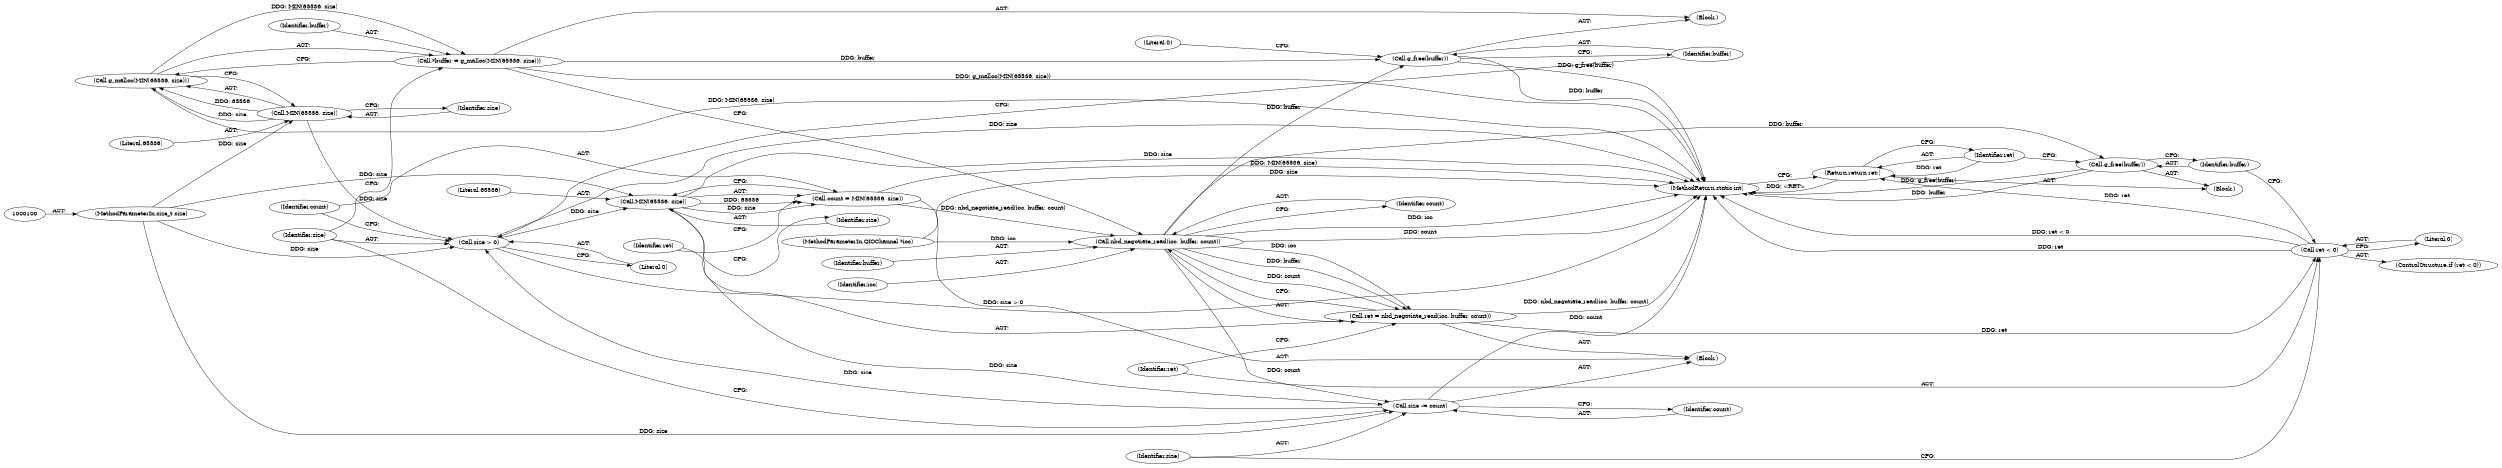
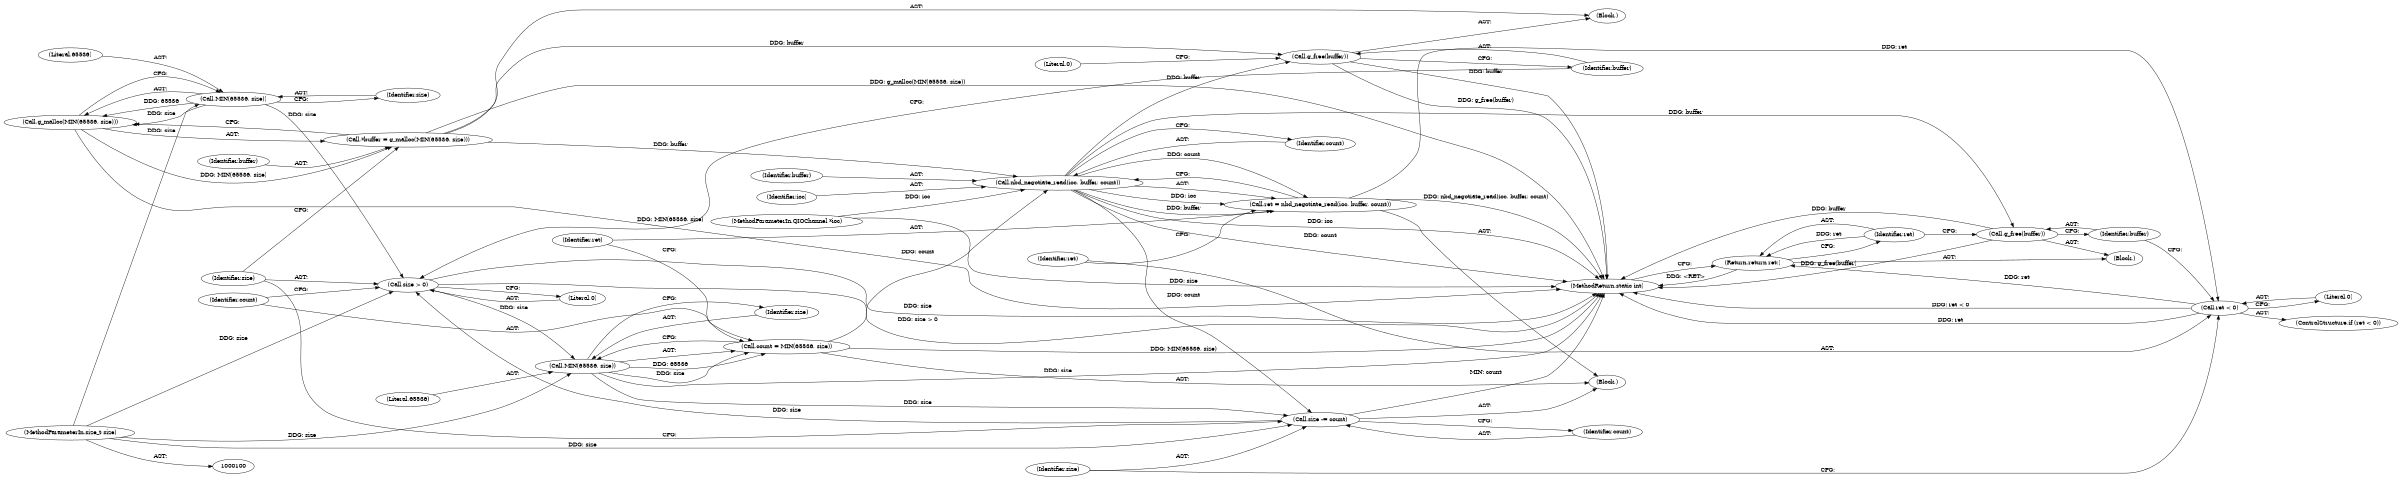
edge "(Call,*buffer = g_malloc(MIN(65536, size)))" -> "(Call,nbd_negotiate_read(ioc, buffer, count))": label "CFG: " -> "DDG: buffer"
edge "(Call,count = MIN(65536, size))" -> "(Call,nbd_negotiate_read(ioc, buffer, count))": label "DDG: nbd_negotiate_read(ioc, buffer, count)" -> "DDG: count"
edge "1000100" -> "(MethodParameterIn,size_t size)": reversed
edge "(Call,size -= count)" -> "(MethodReturn,static int)": label "DDG: count" -> "MIN: count"
